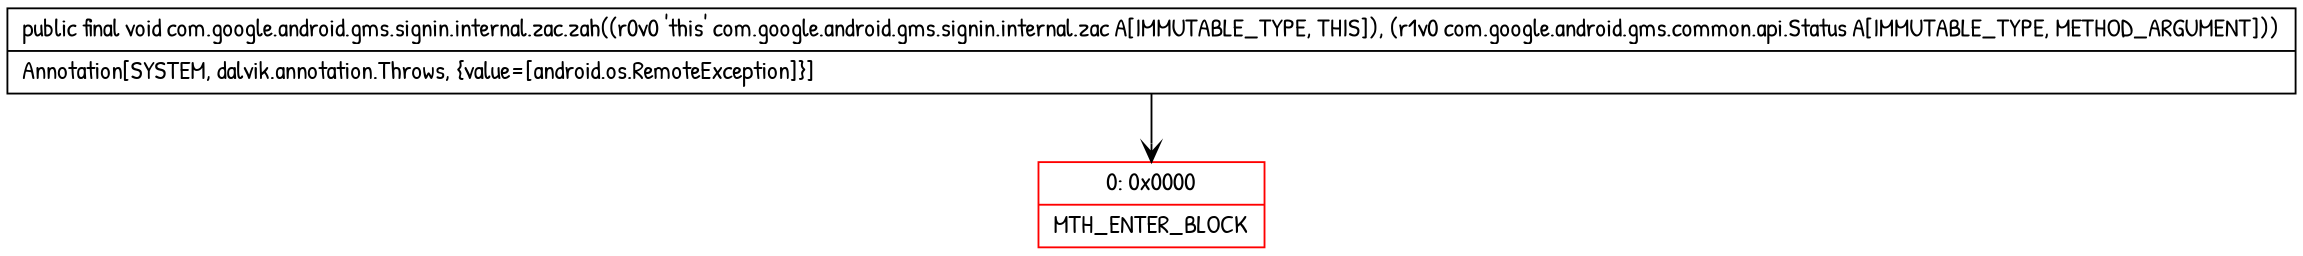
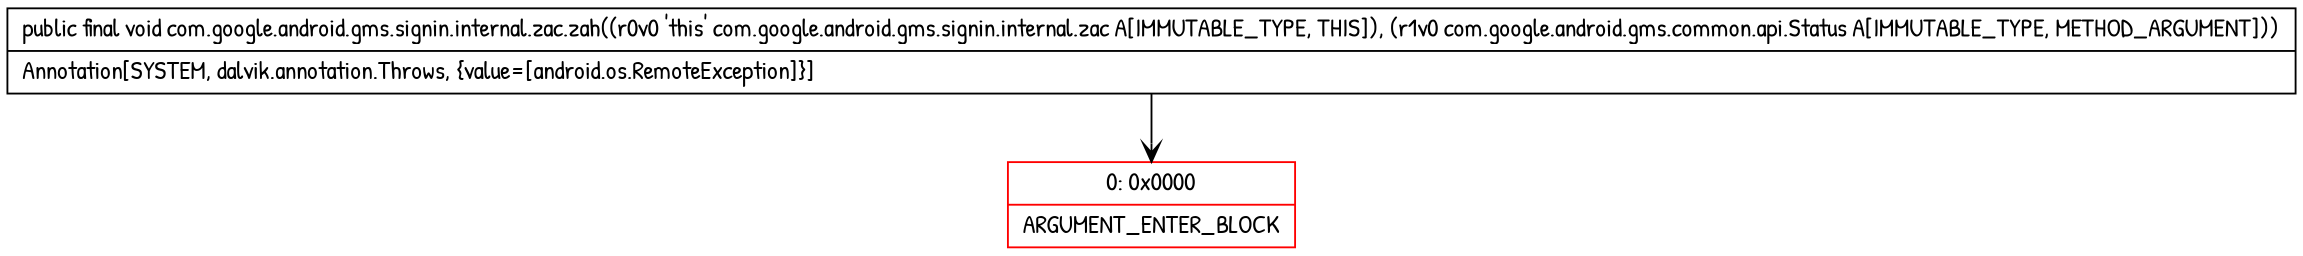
node "0: 0x0000": text "MTH_ENTER_BLOCK" -> "ARGUMENT_ENTER_BLOCK"
